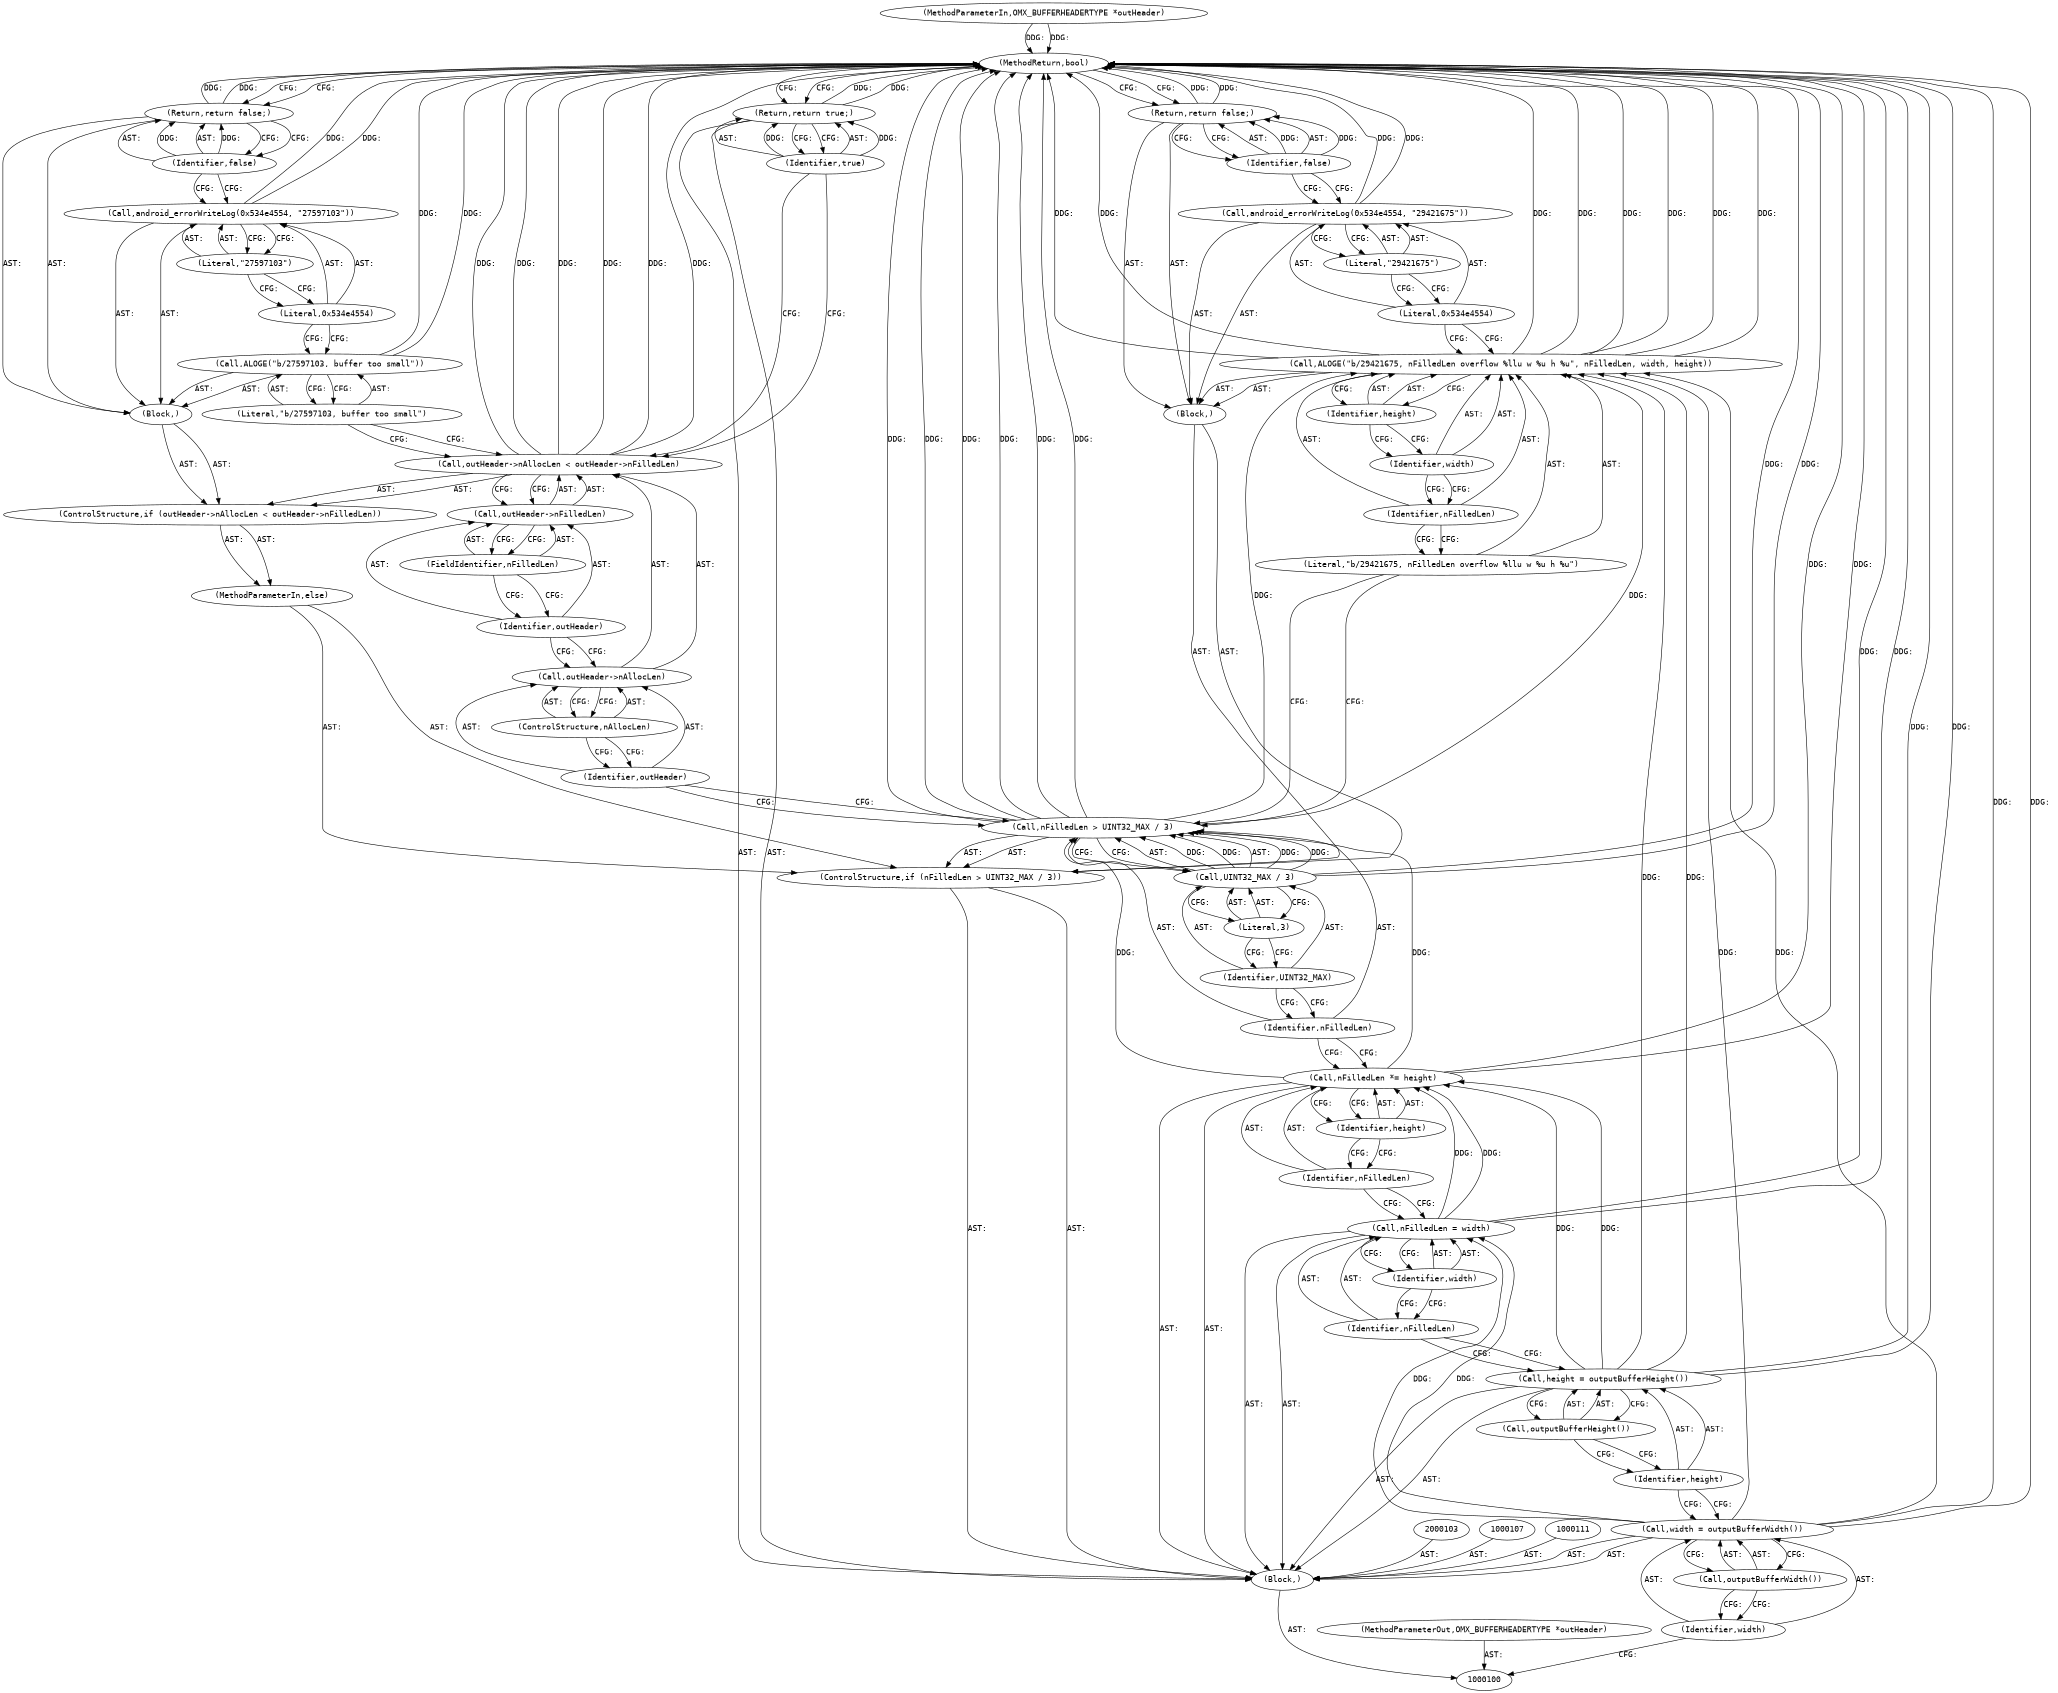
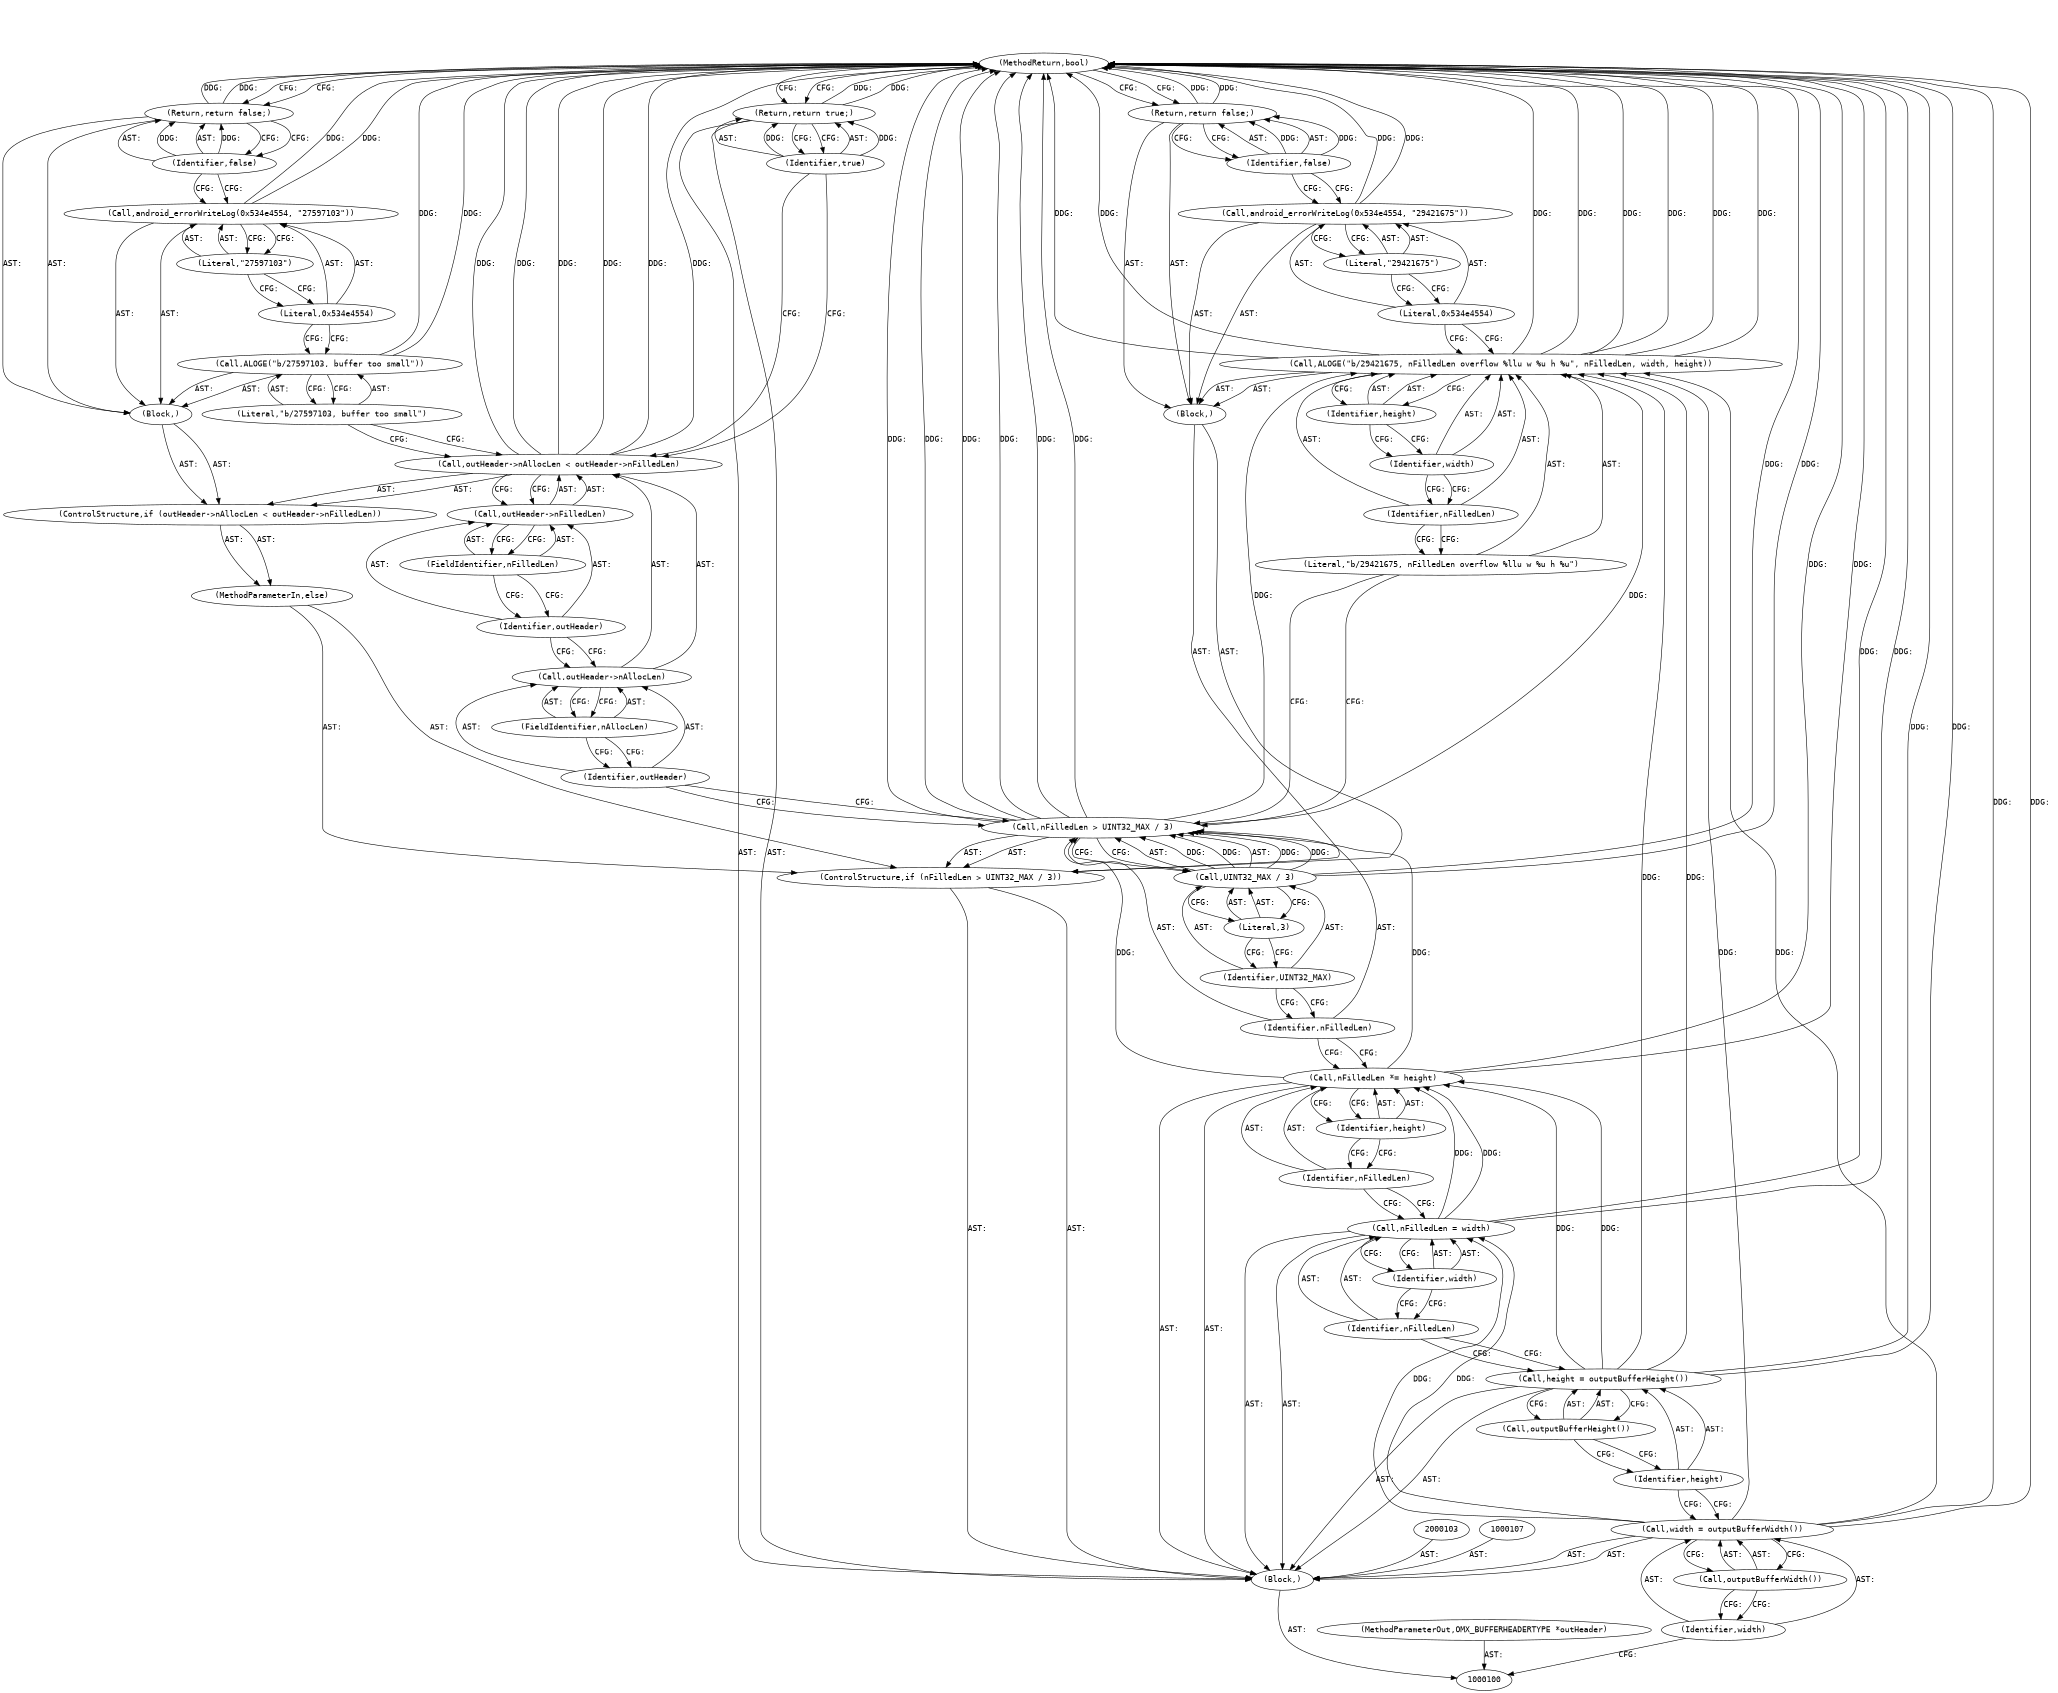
node "(MethodParameterIn,OMX_BUFFERHEADERTYPE *outHeader)": removed
node "(ControlStructure,nAllocLen)": label "(ControlStructure,nAllocLen)" -> "(FieldIdentifier,nAllocLen)"
node "1000111": removed
